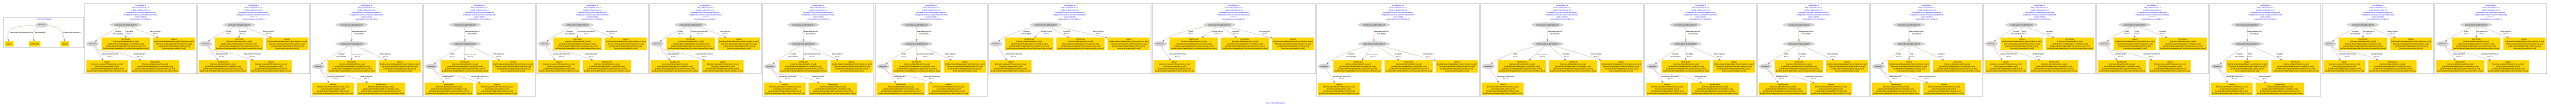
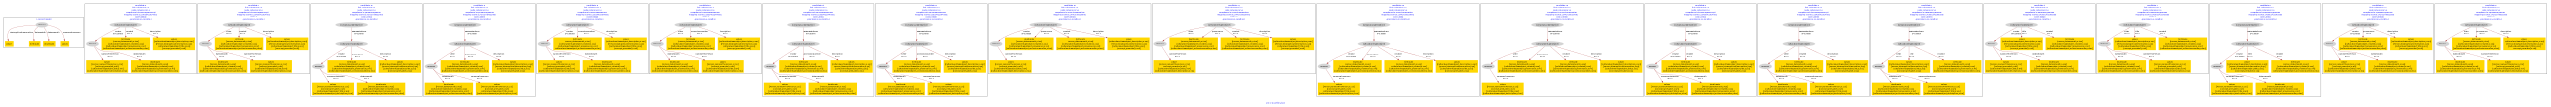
node "deathDate": added
